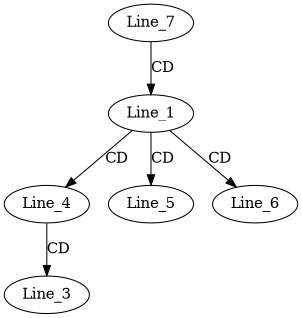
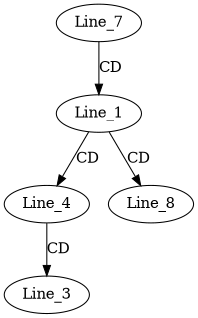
node "Line_5": removed
node "Line_6": label "Line_6" -> "Line_8"
